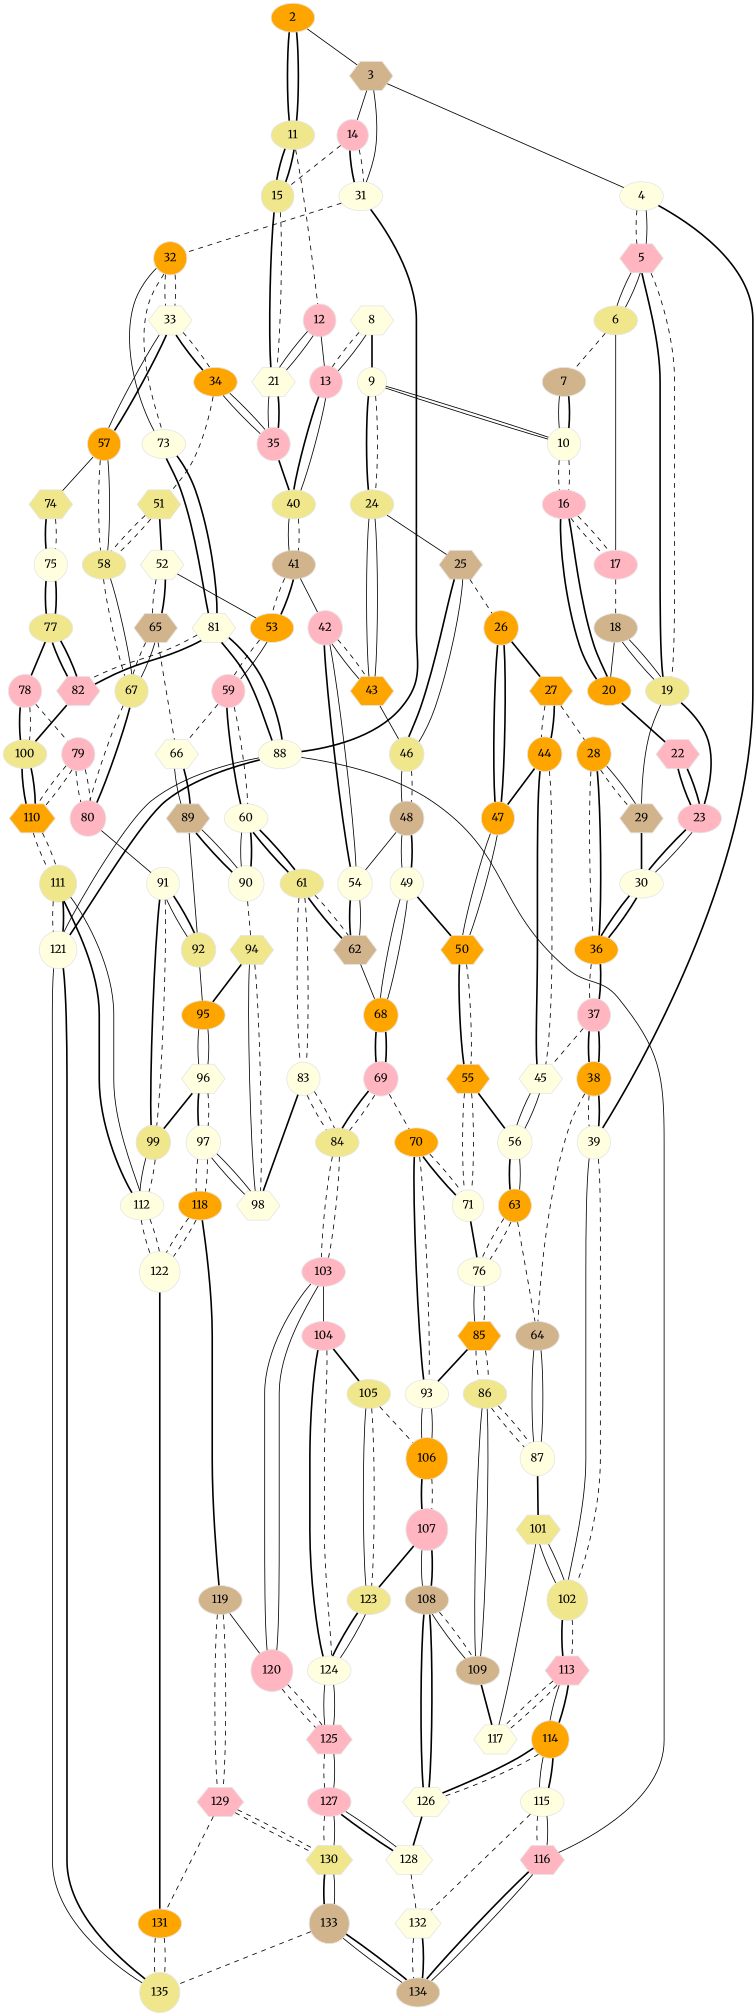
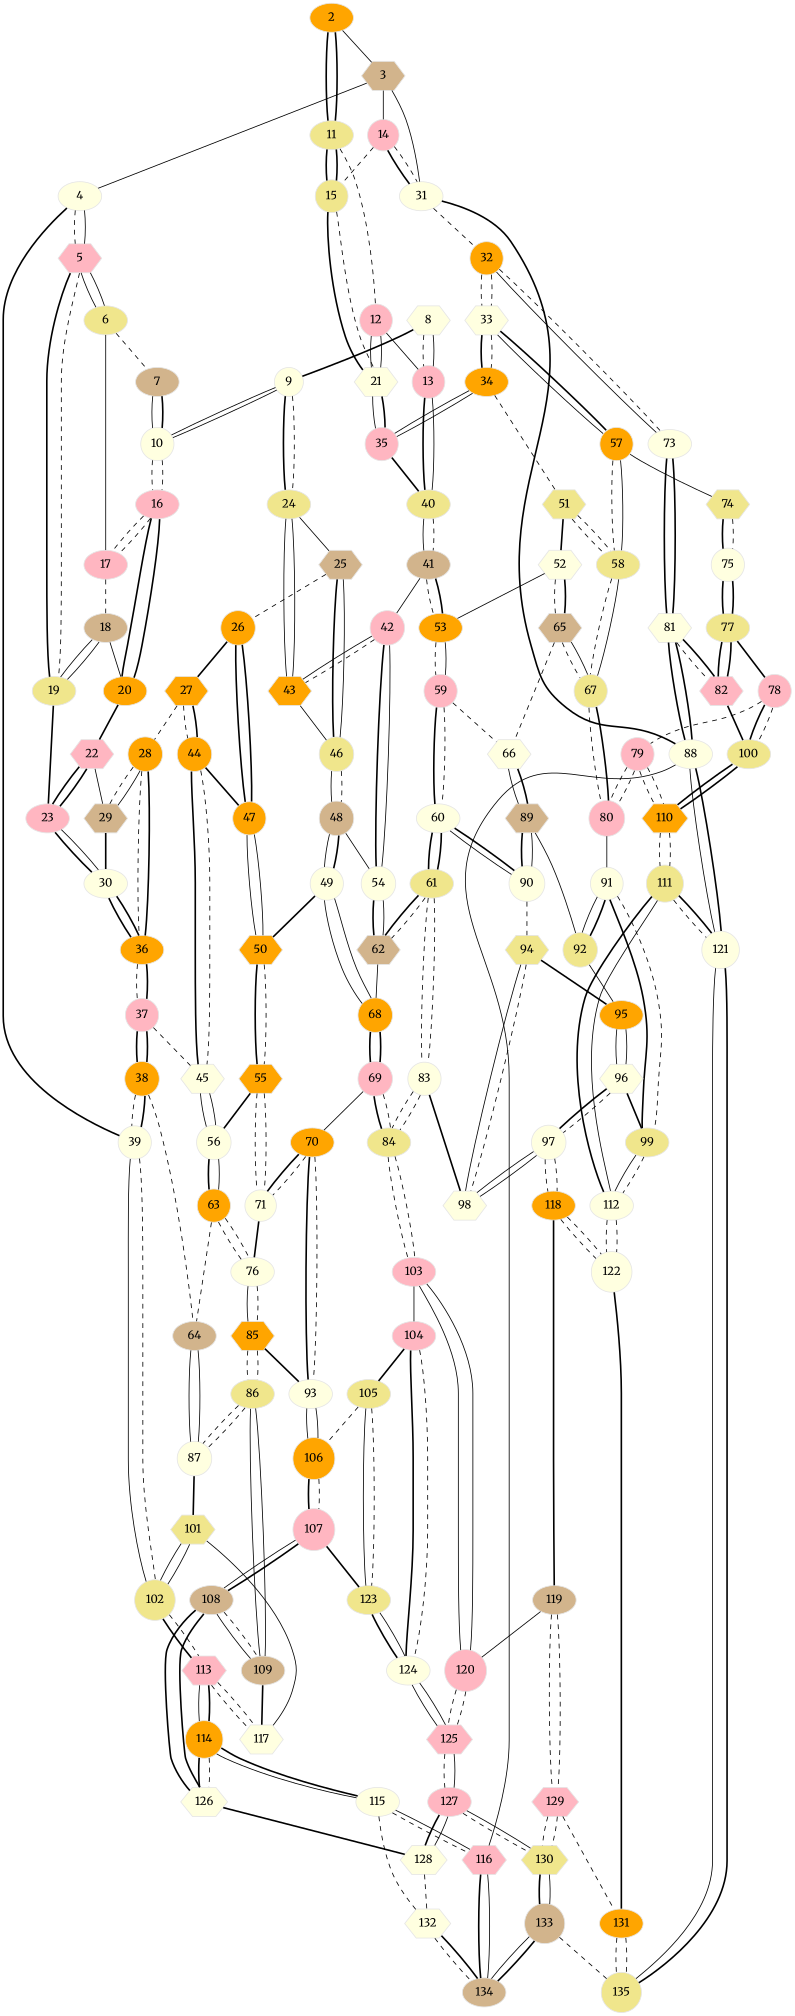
edge "19" -- "29": now "22" -- "29"
edge "69" -- "70": style dashed -> solid
node "99": shape circle -> ellipse
